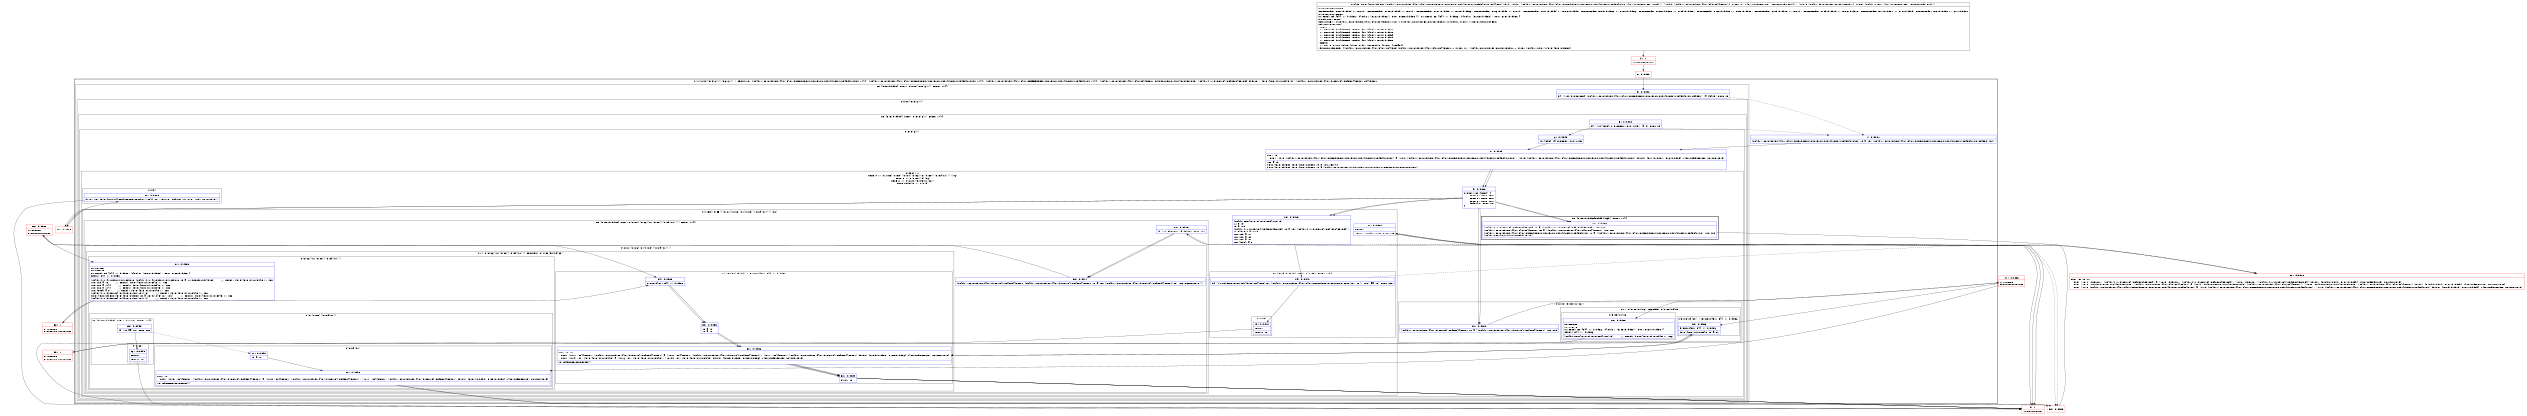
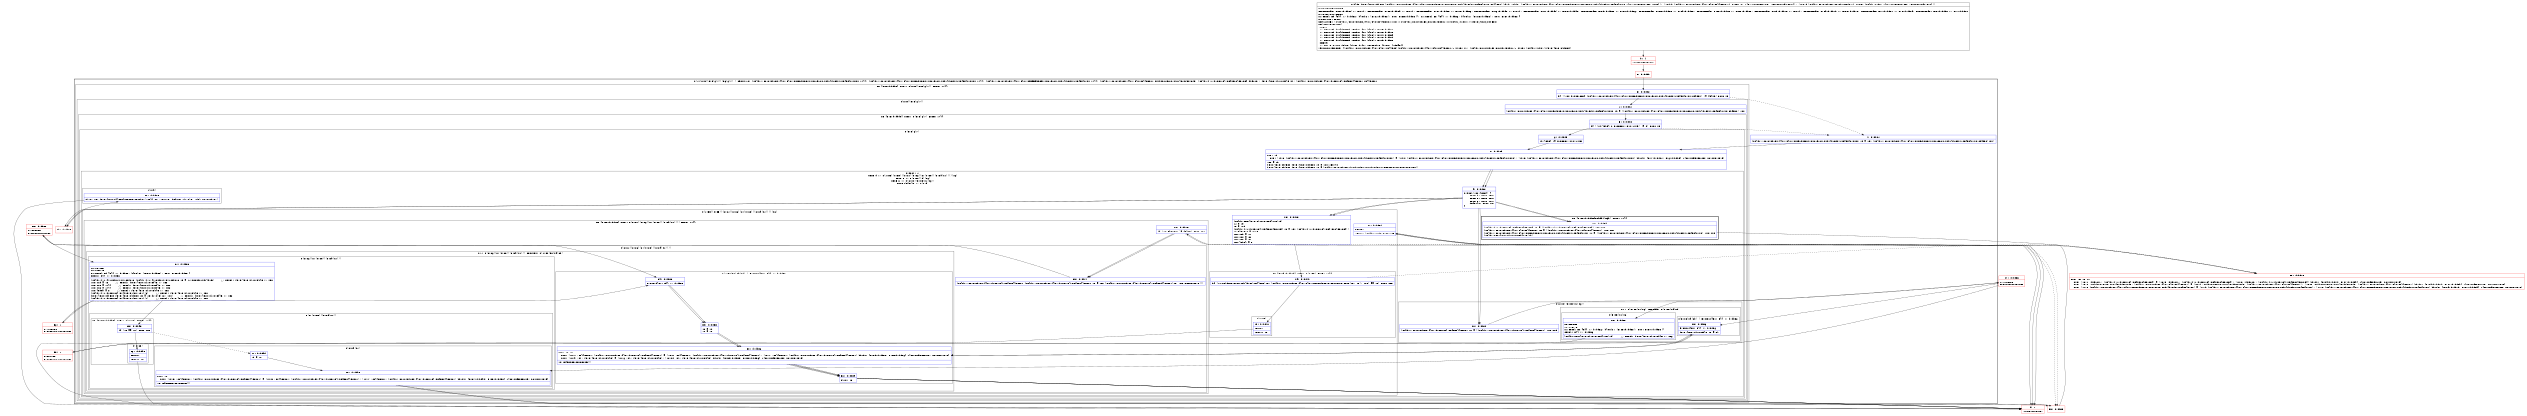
node "4: 0x0004": added
edge "24: 0x0082" -> "25: 0x009a": added
node "38: ?": text "SYNTHETIC" -> "INSTANCE"
